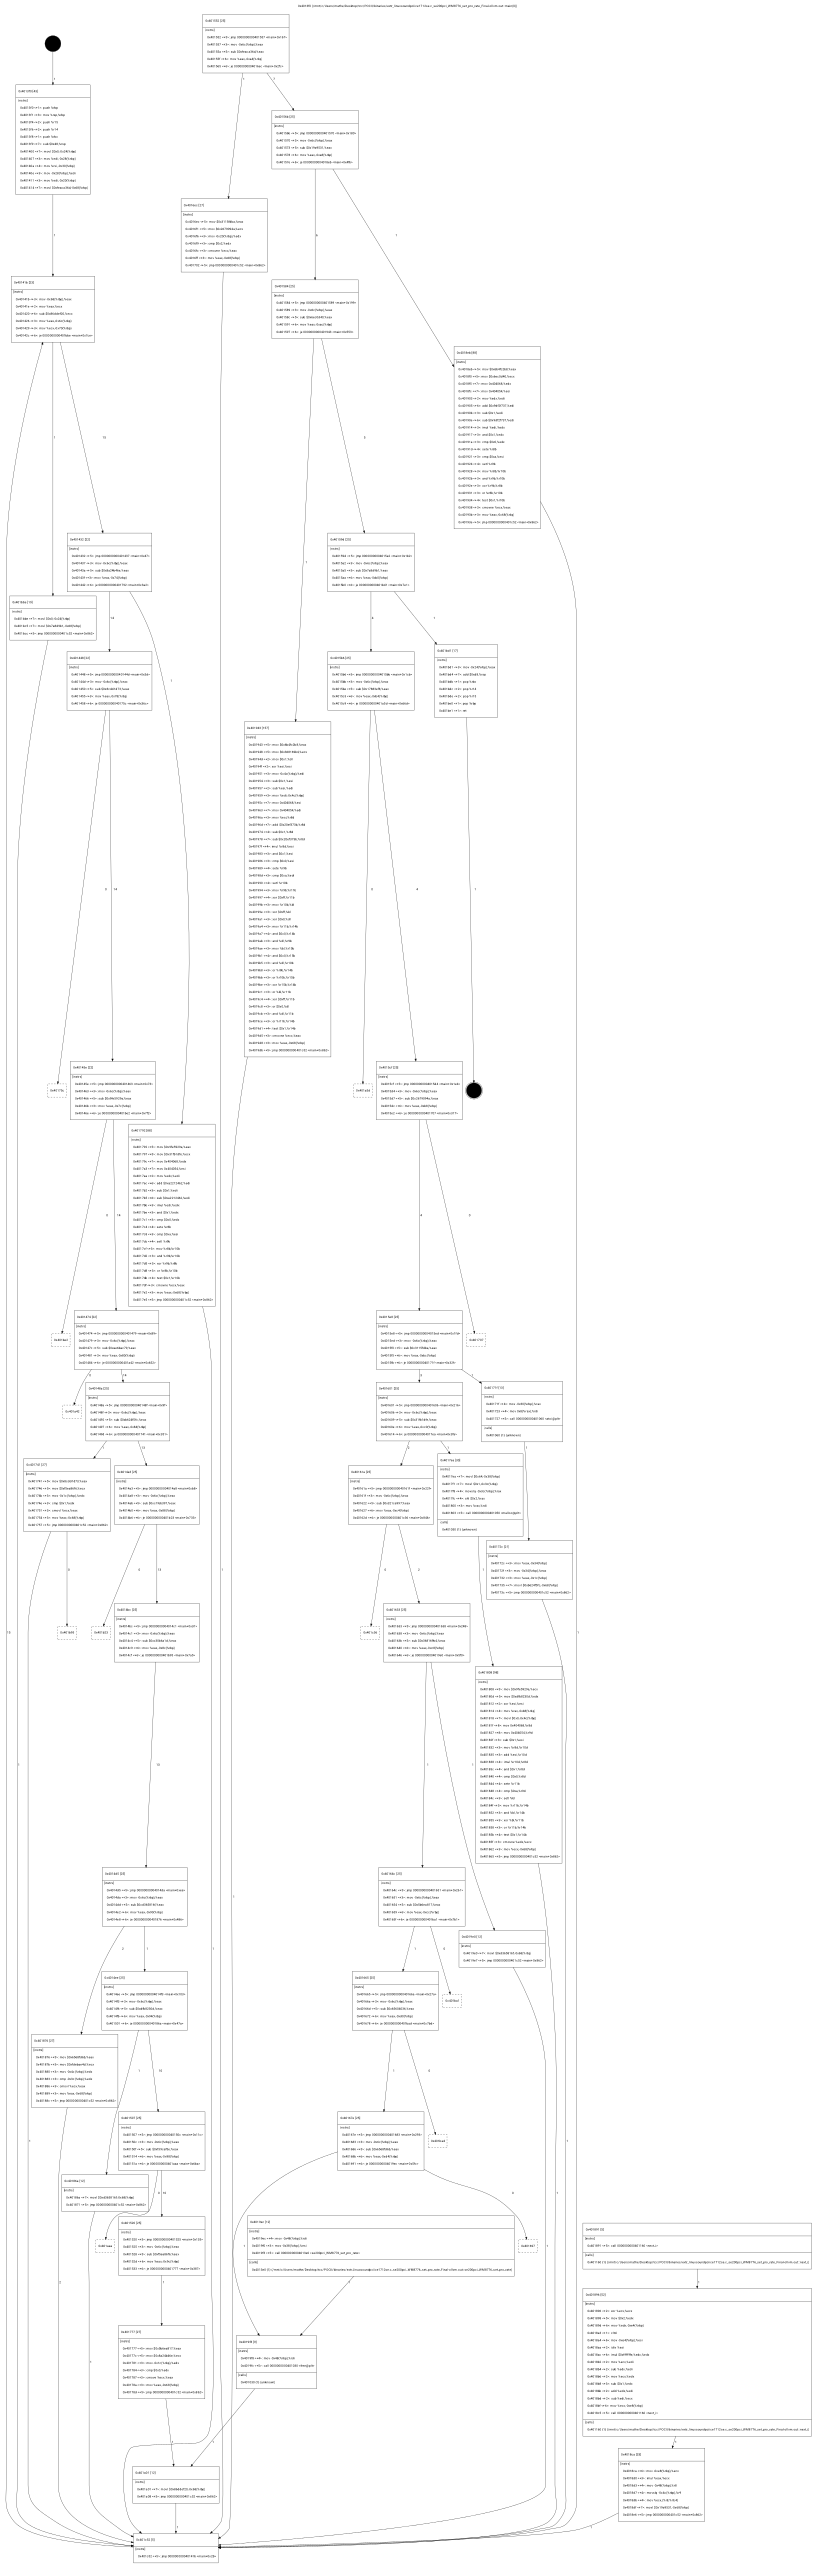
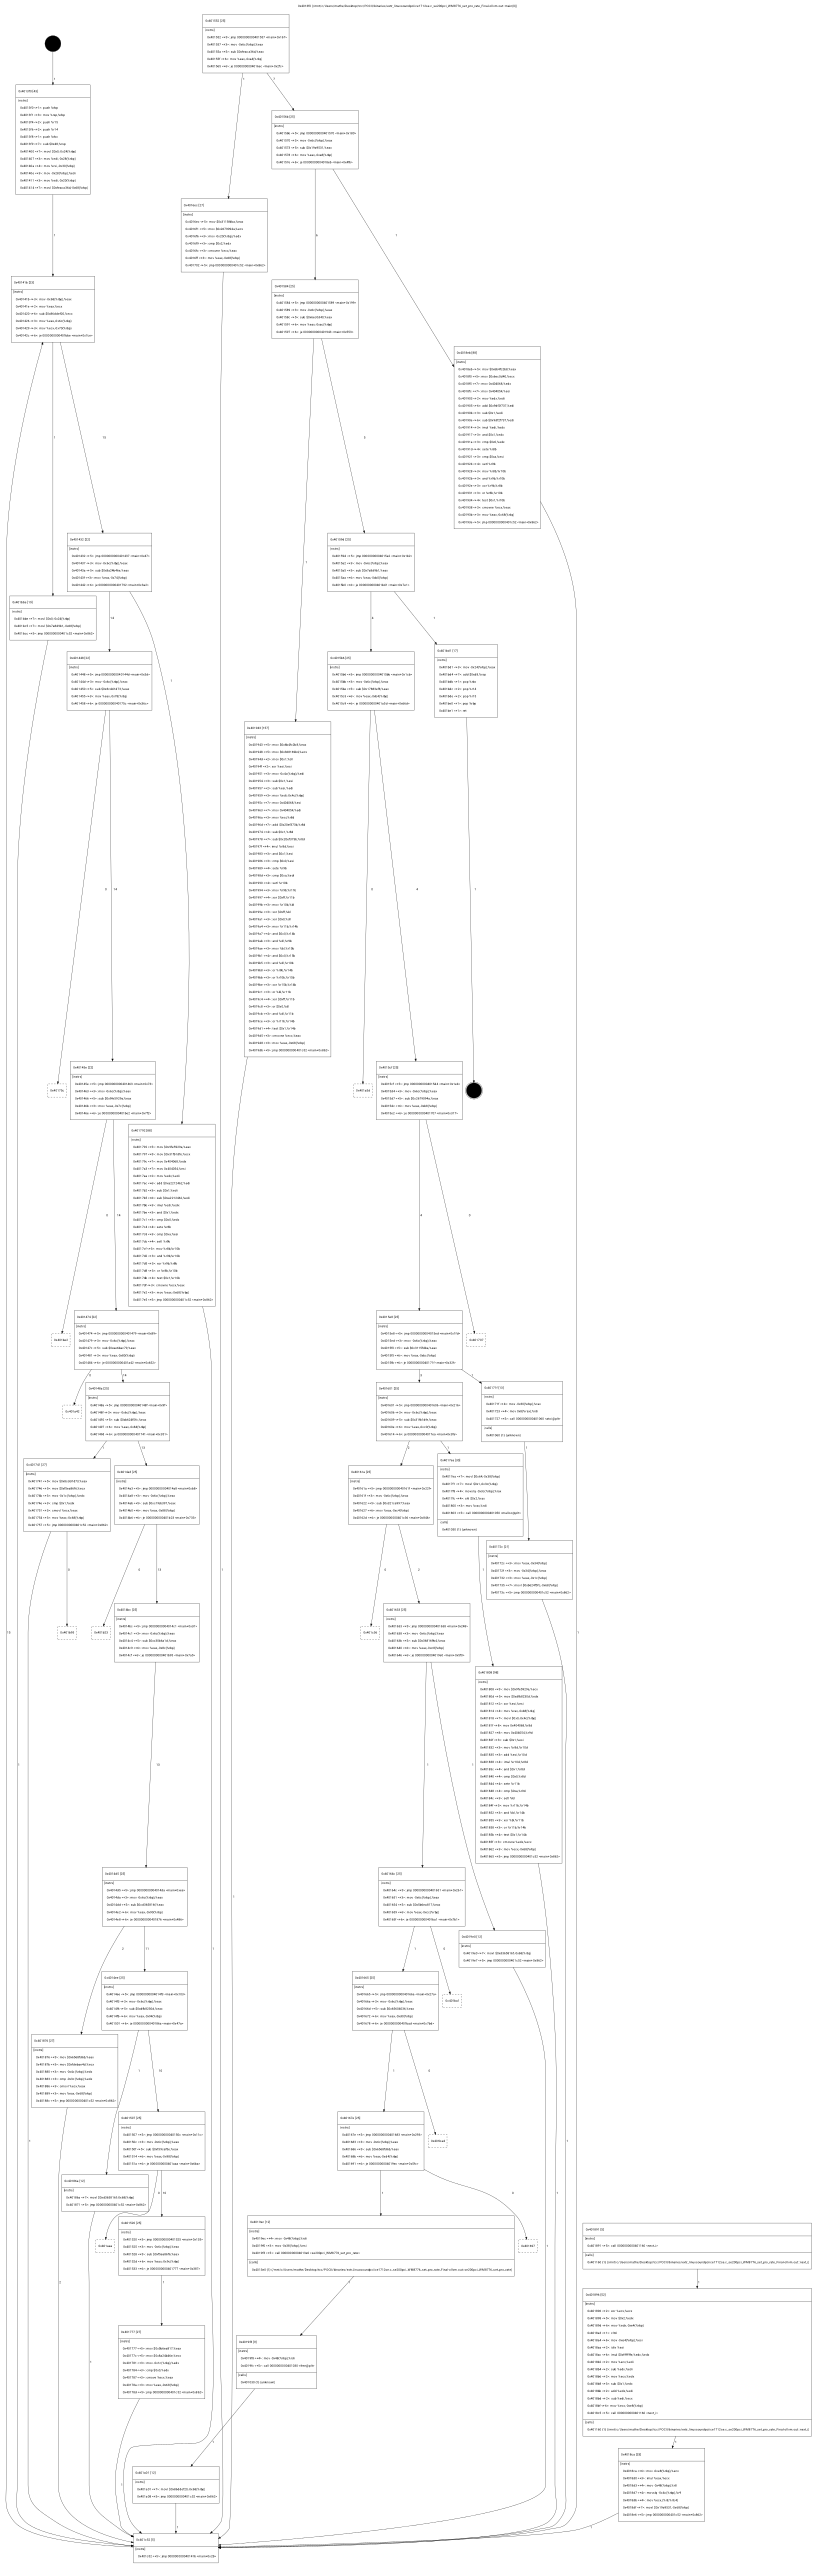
edge "0x4014d5 [25]" -> "0x4014ee [25]": label " 1" -> " 11"
edge "0x40167e [25]" -> "0x4019f8 [9]": now "0x40167e [25]" -> "0x4019ec [12]"
edge "0x401777 [27]" -> "0x401a01 [12]": now "0x401777 [27]" -> "0x401c52 [5]"
